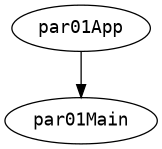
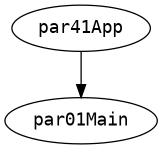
node "par01App": label "par01App" -> "par41App"
